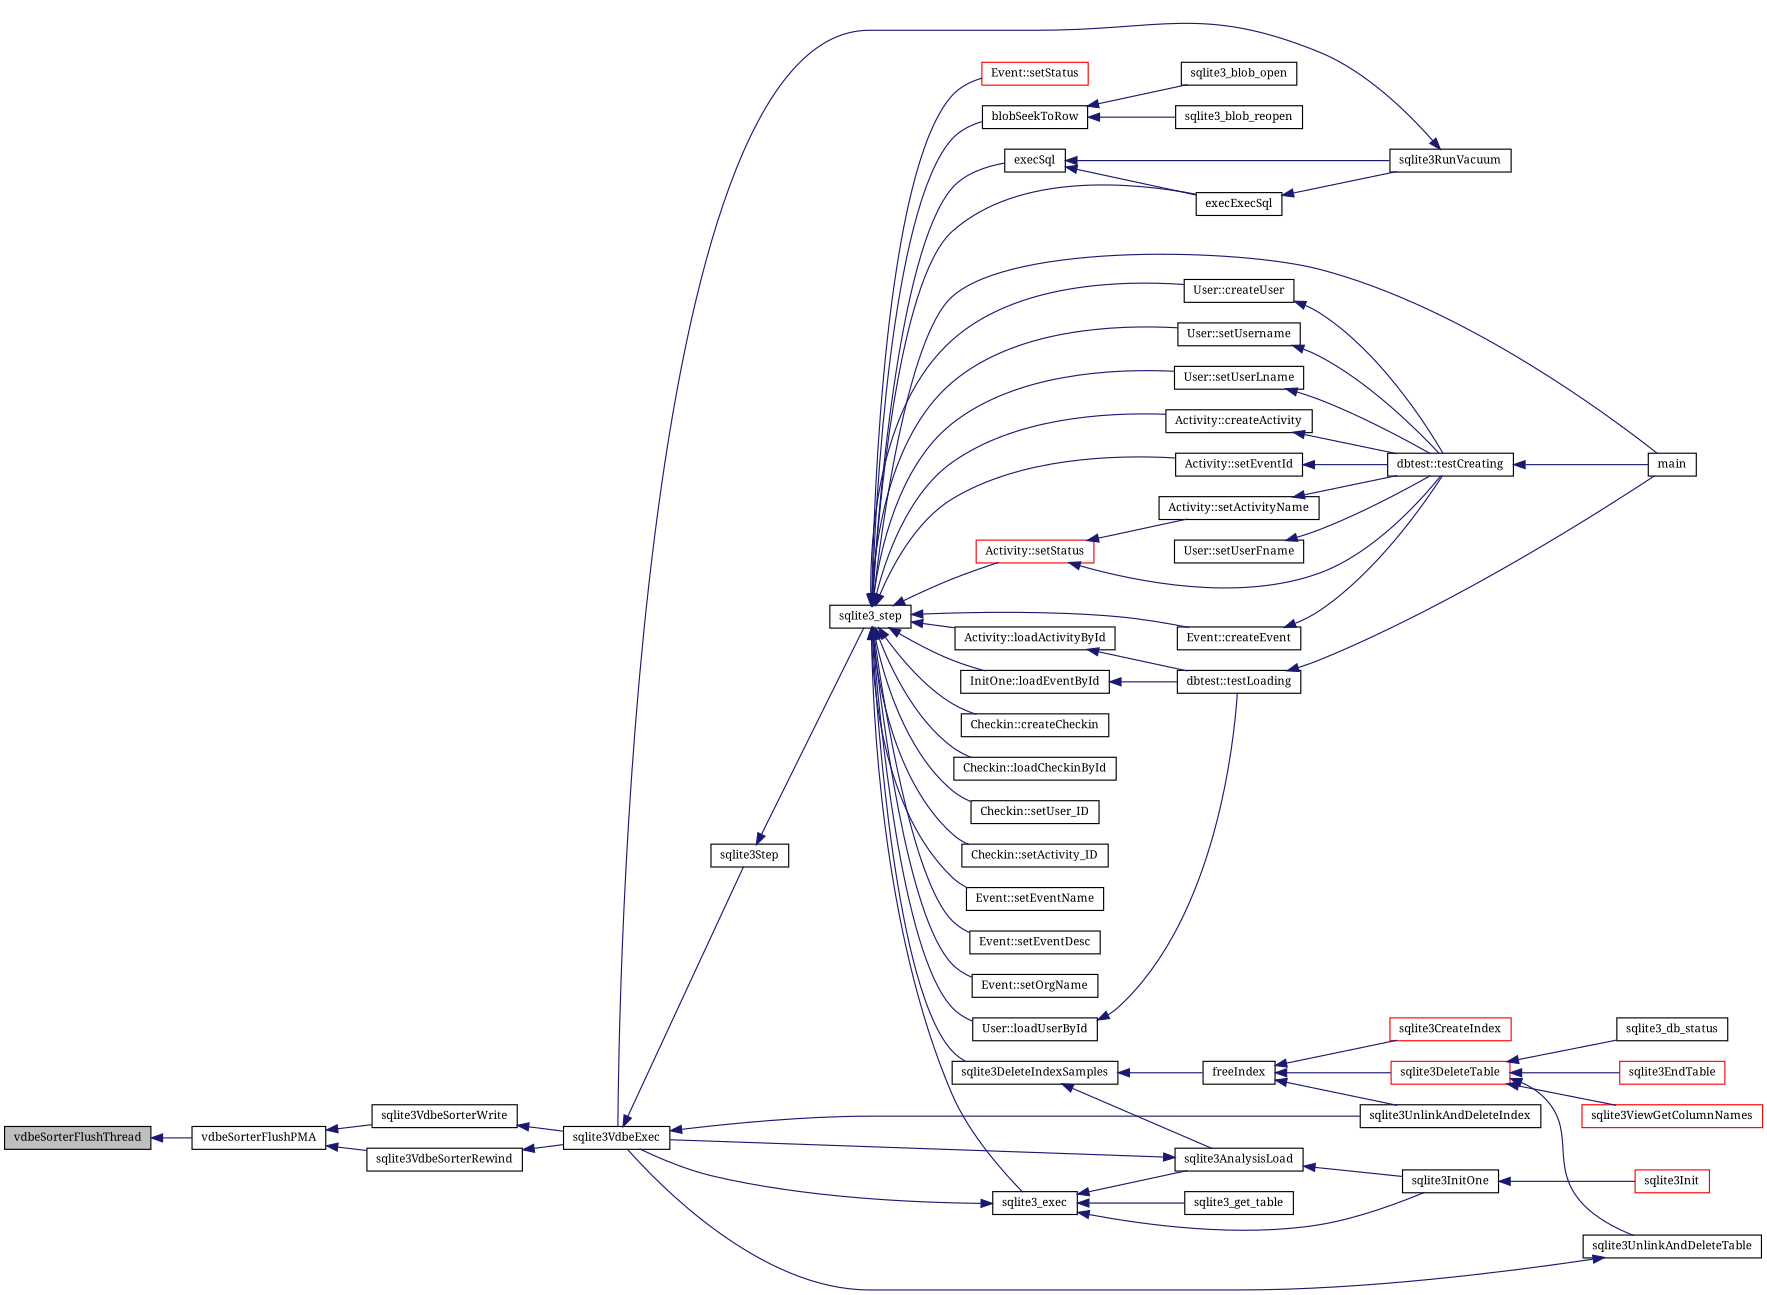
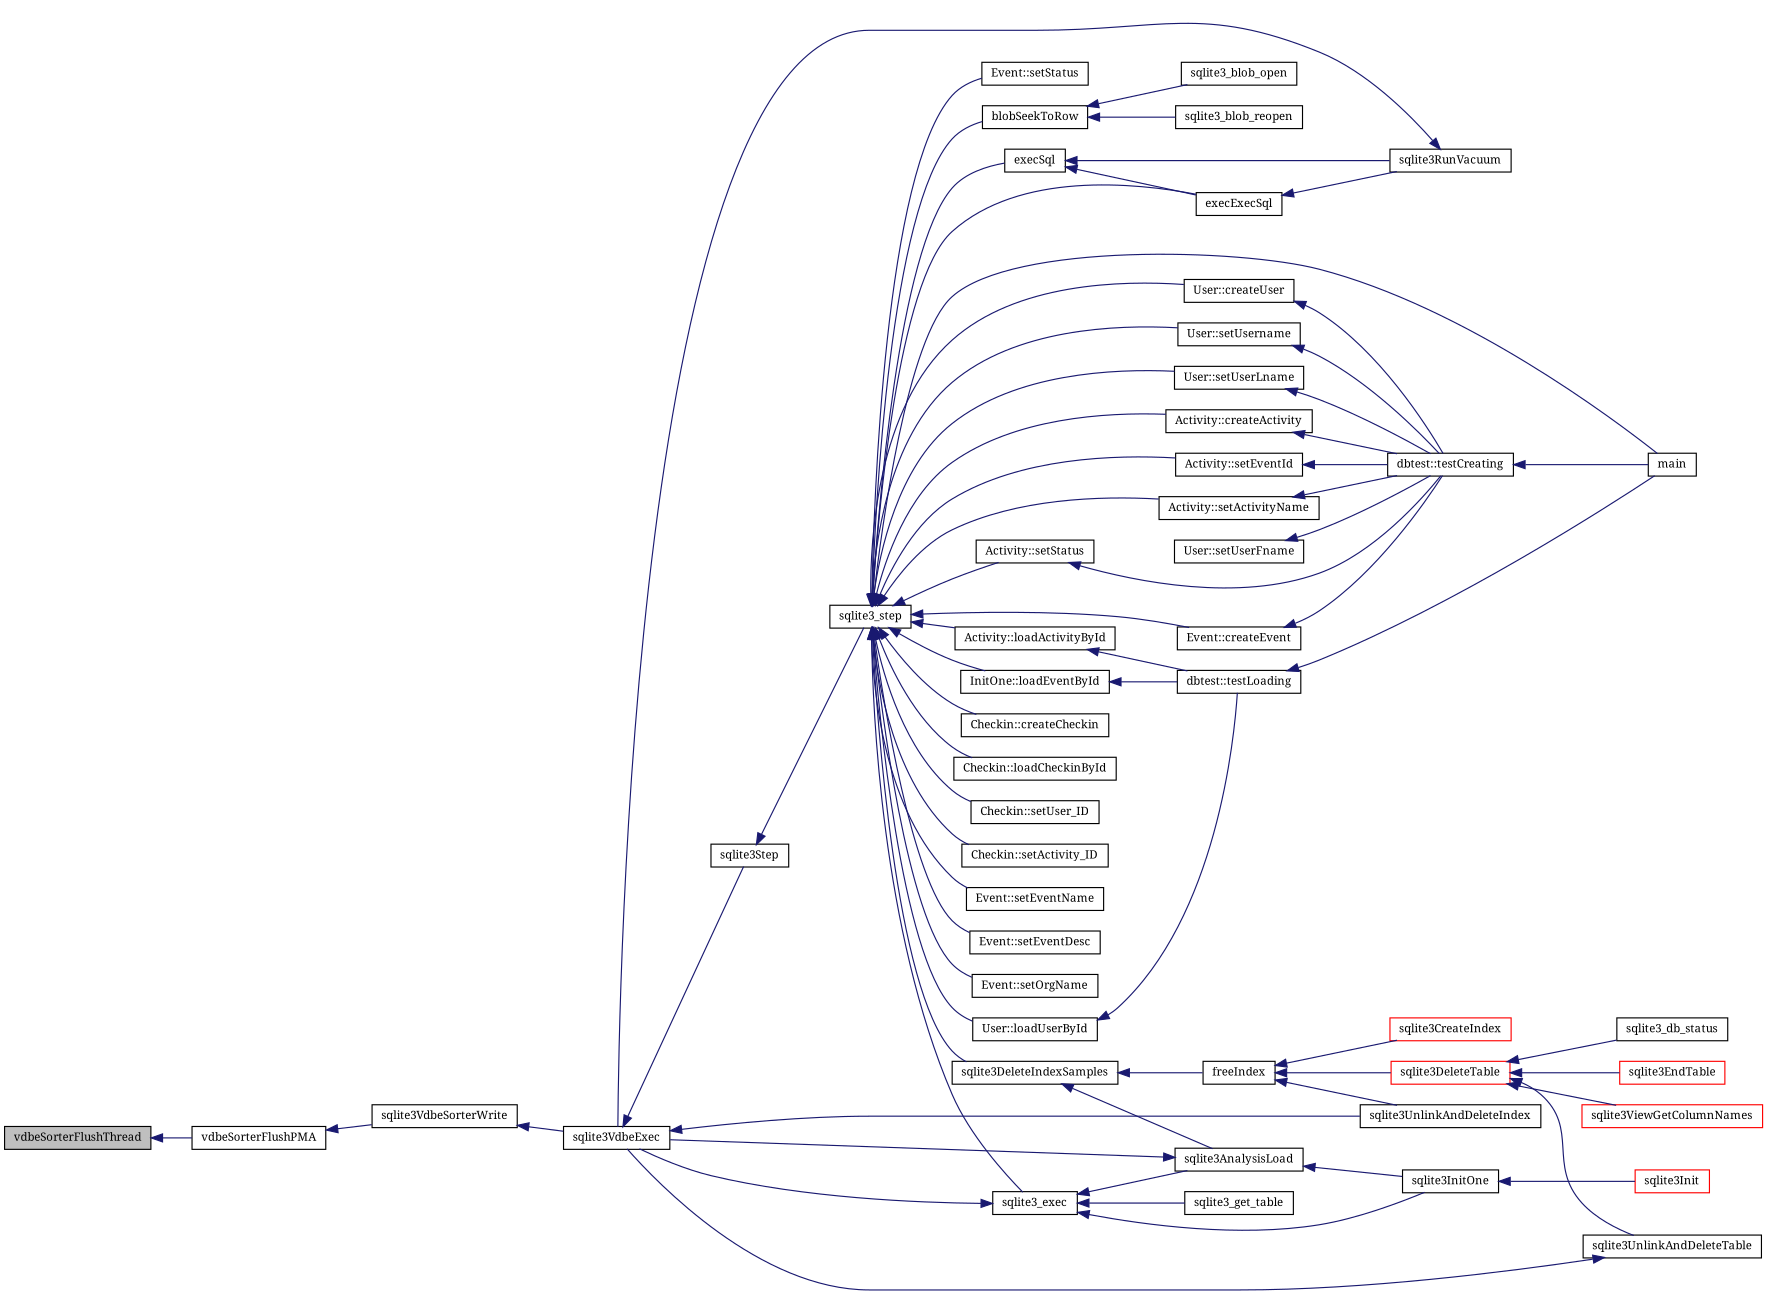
node "Event::setStatus": color red -> black
edge "Activity::setActivityName" -> "Activity::setStatus": now "Activity::setActivityName" -> "sqlite3_step"
node "Activity::setStatus": color red -> black
node "sqlite3VdbeSorterRewind": removed
